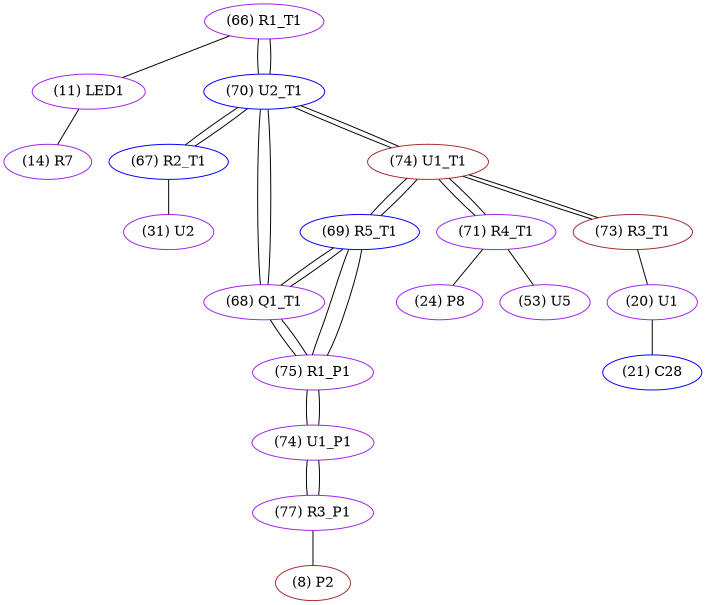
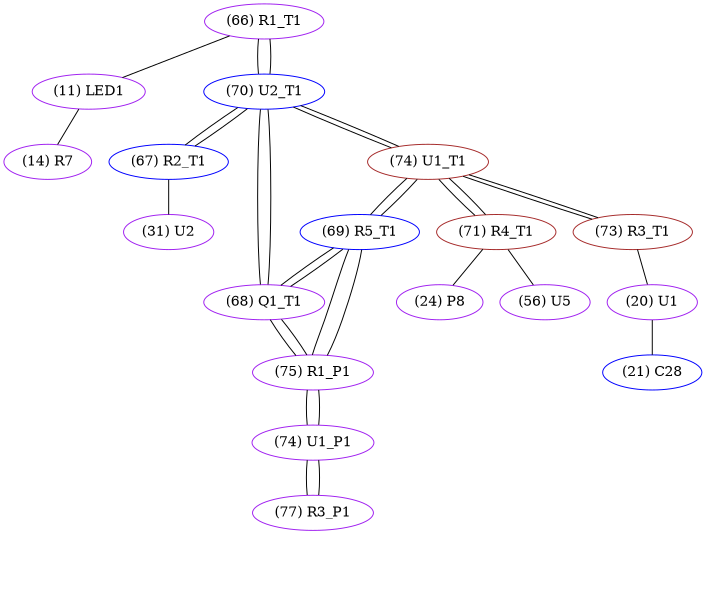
node "(71) R4_T1": color purple -> brown
node "(53) U5": label "(53) U5" -> "(56) U5"
node "(8) P2": removed
